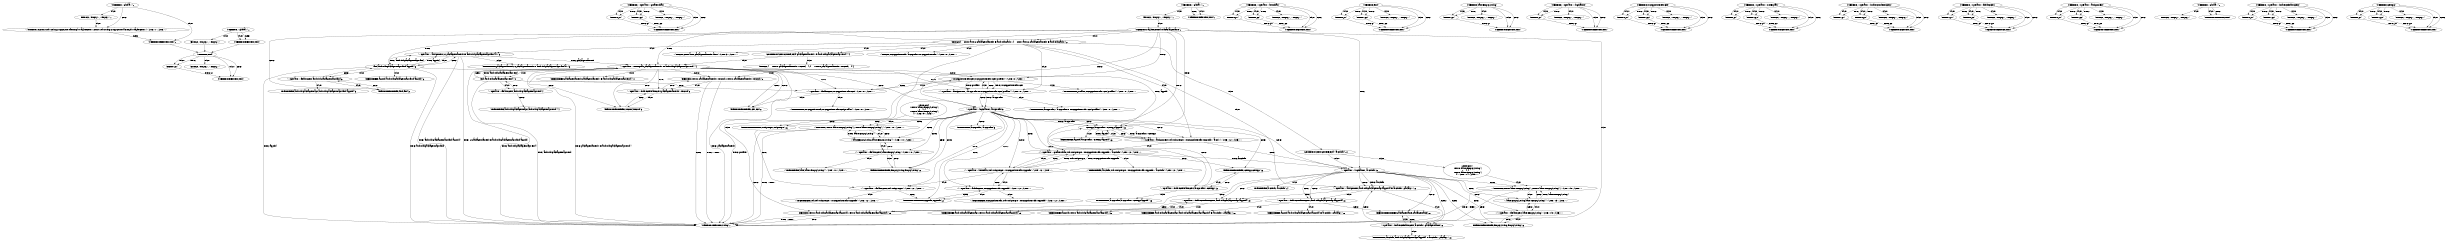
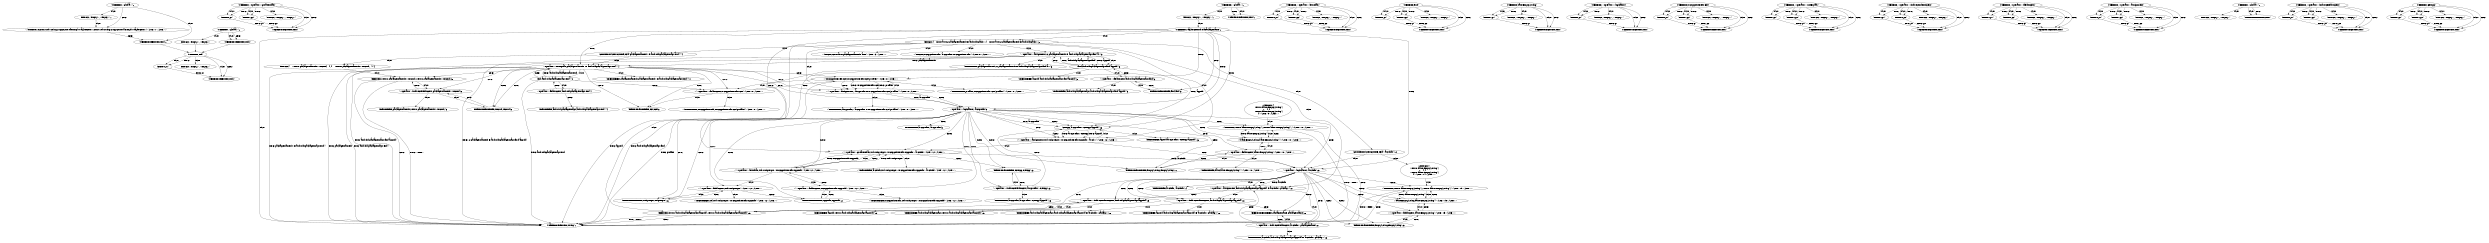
edge "(METHOD,MaybeGetAndroidPackageName)" -> "(find,android_package_map_.find(app_id))": removed, label "DDG:"
node "(IDENTIFIER,package_name_it,return package_name_it->second;)": added
edge "<(<operator>.fieldAccess,std::unique_ptr)<SUB>12</SUB>>" -> "(FIELD_IDENTIFIER,unique_ptr,unique_ptr)": added, label "AST:"
